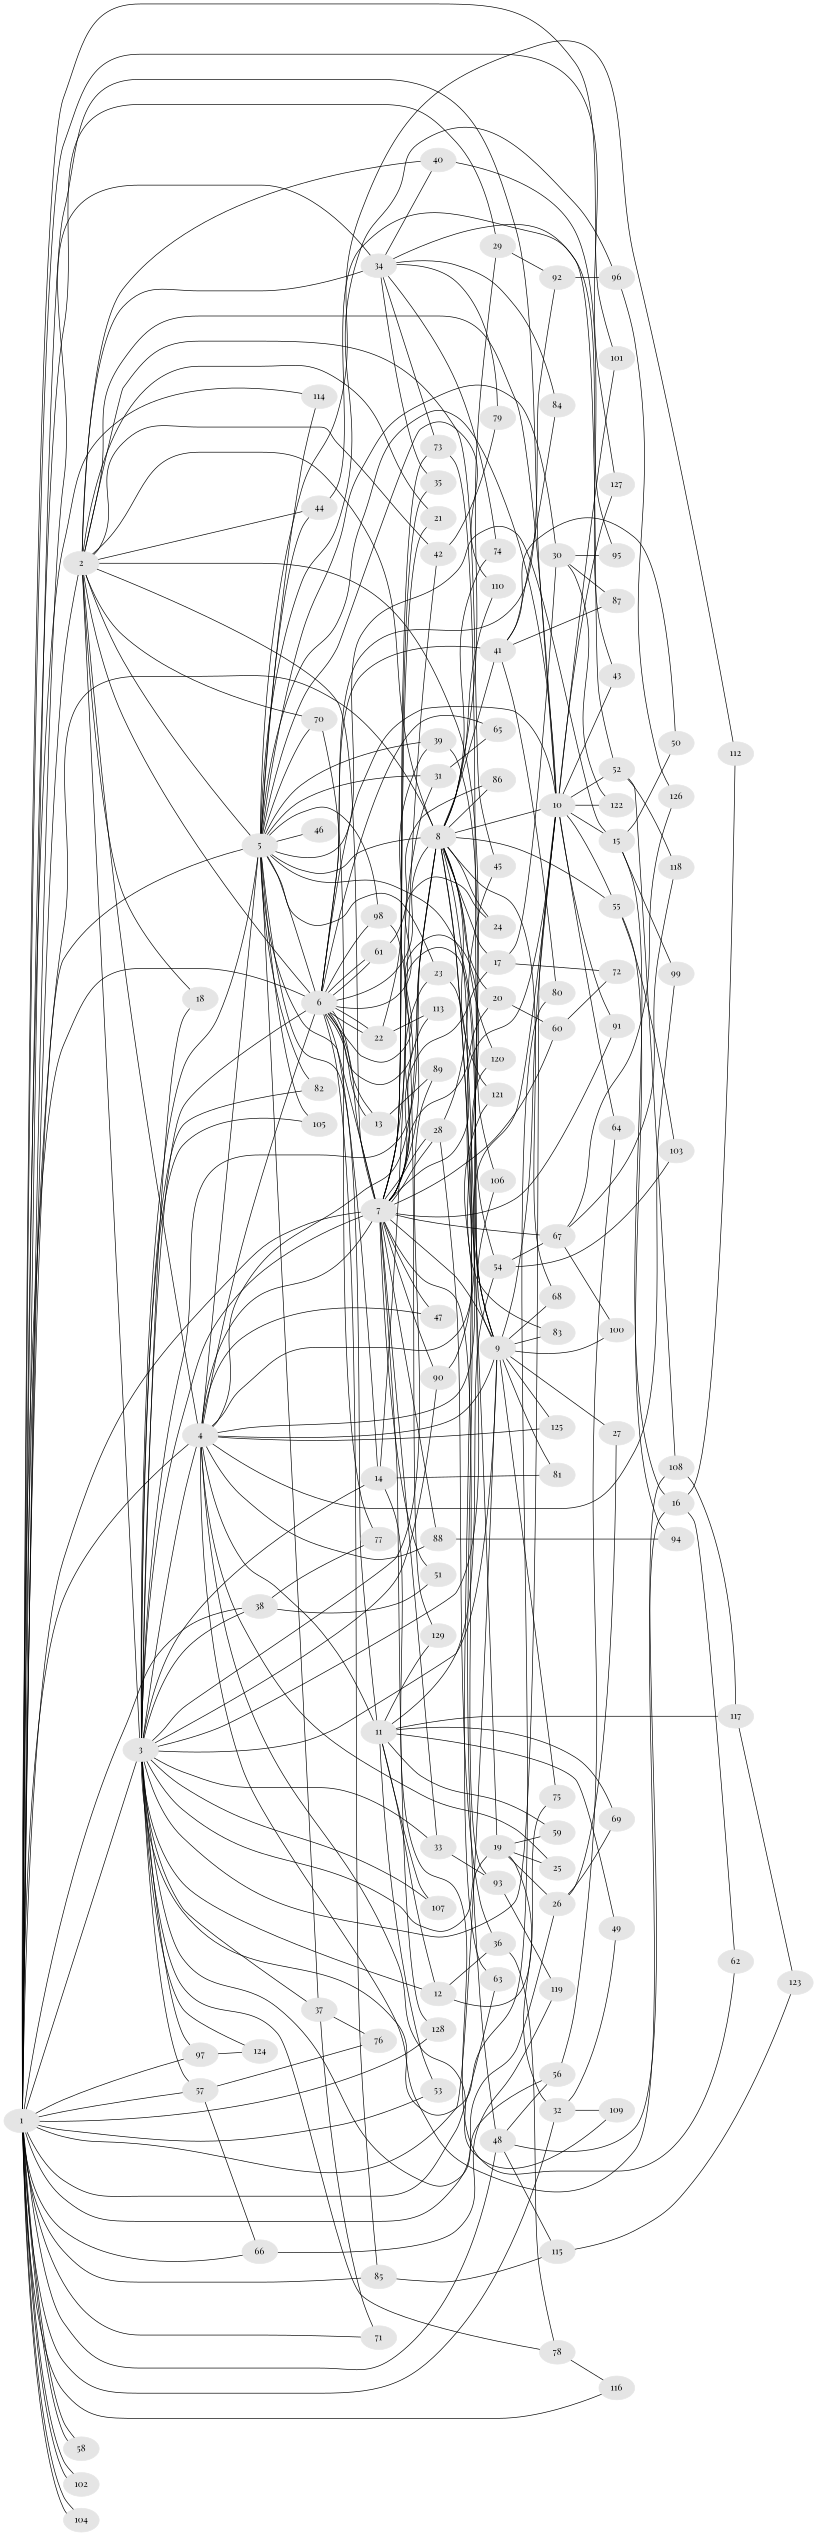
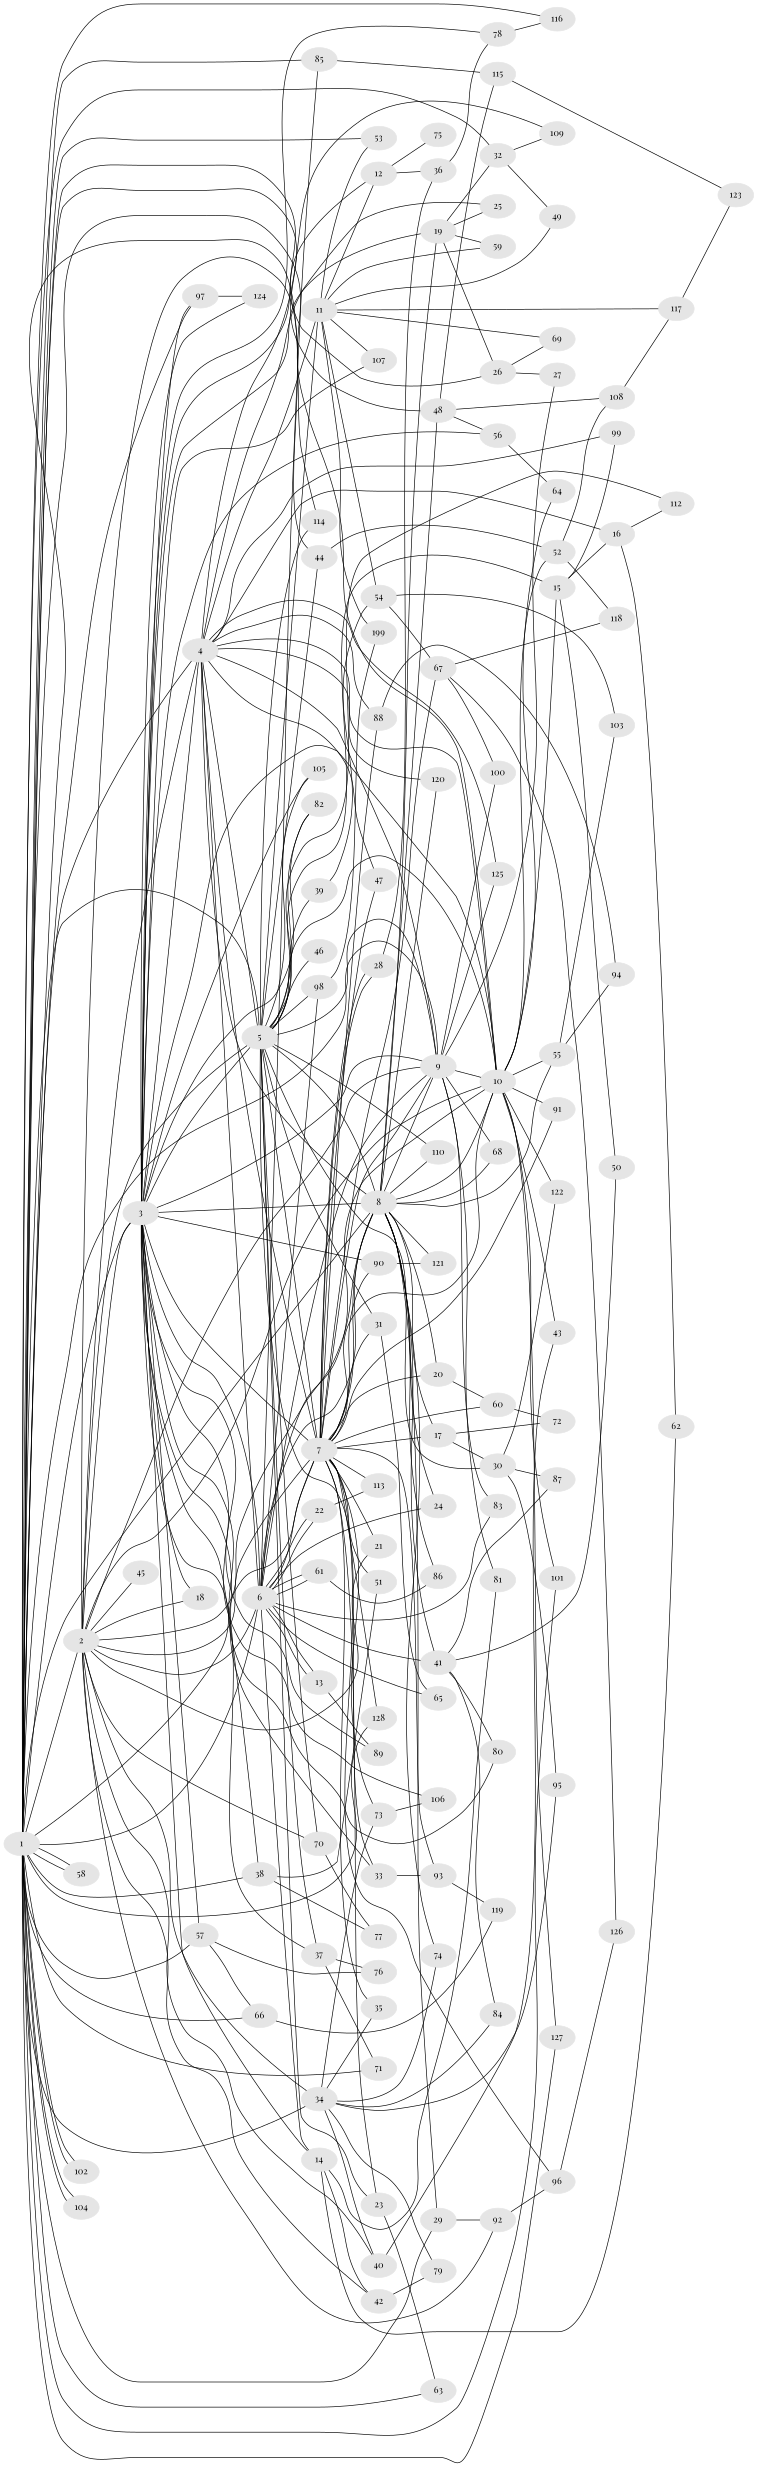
edge "92" -- "6": now "92" -- "2"
edge "39" -- "22": removed
edge "5" -- "6": removed
edge "45" -- "28": removed
edge "9" -- "75": removed
node "129": label "129" -> "199"
